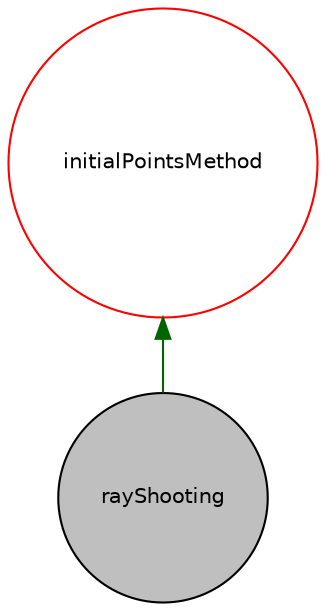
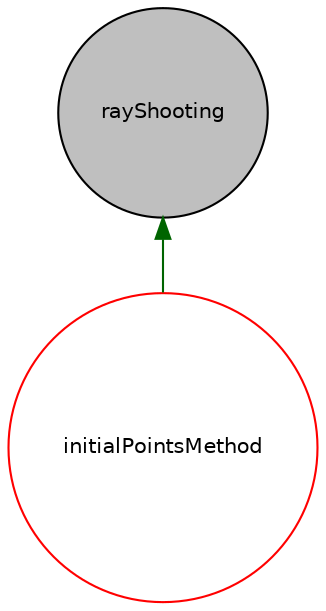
edge "rayShooting" -> "initialPointsMethod": reversed
